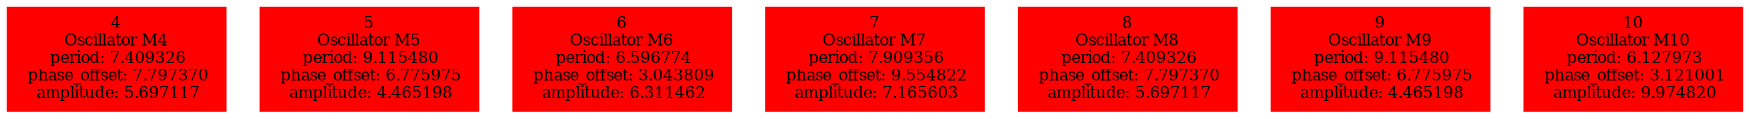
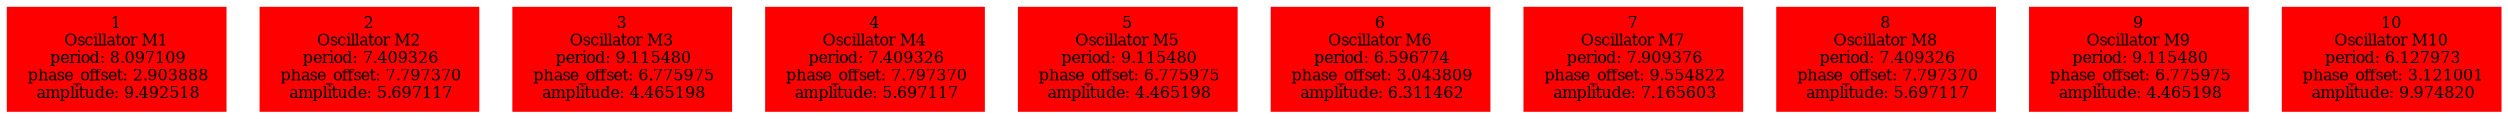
node "7": text "period: 7.909356" -> "period: 7.909376"
node "1": added
node "2": added
node "3": added
